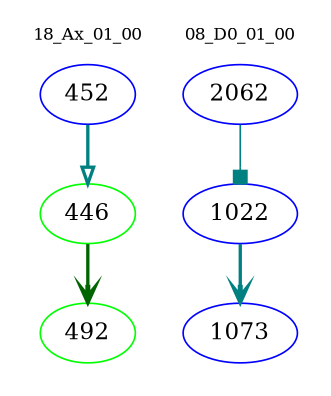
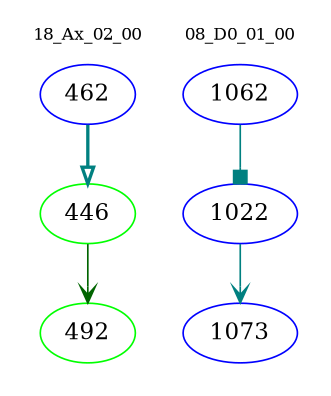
cluster "18_Ax_01_00": label "18_Ax_01_00" -> "18_Ax_02_00"
node "452": label "452" -> "462"
node "2062": label "2062" -> "1062"
edge "446" -> "492": style bold -> solid
edge "1022" -> "1073": style bold -> solid
